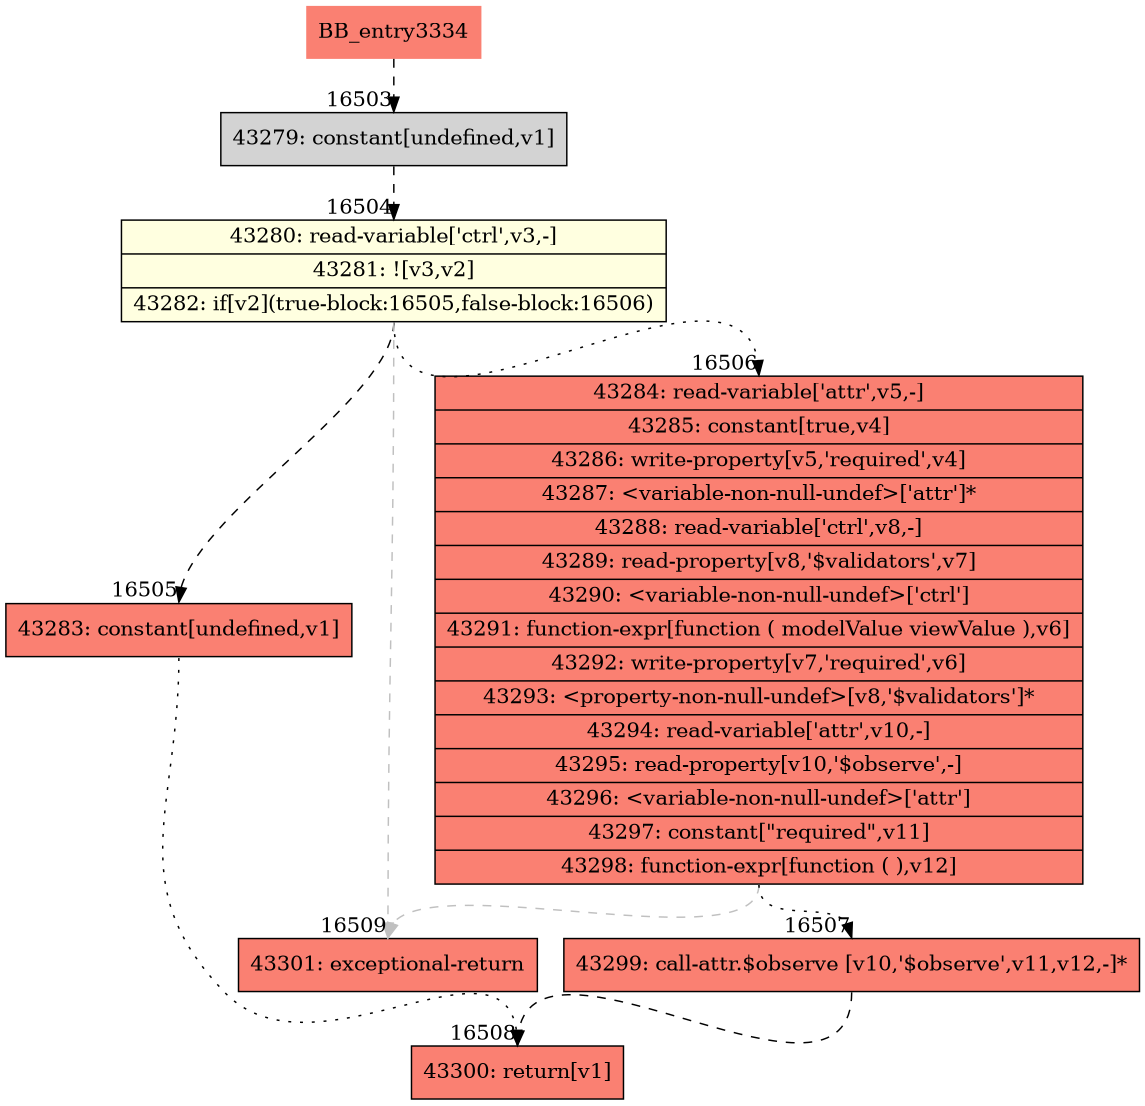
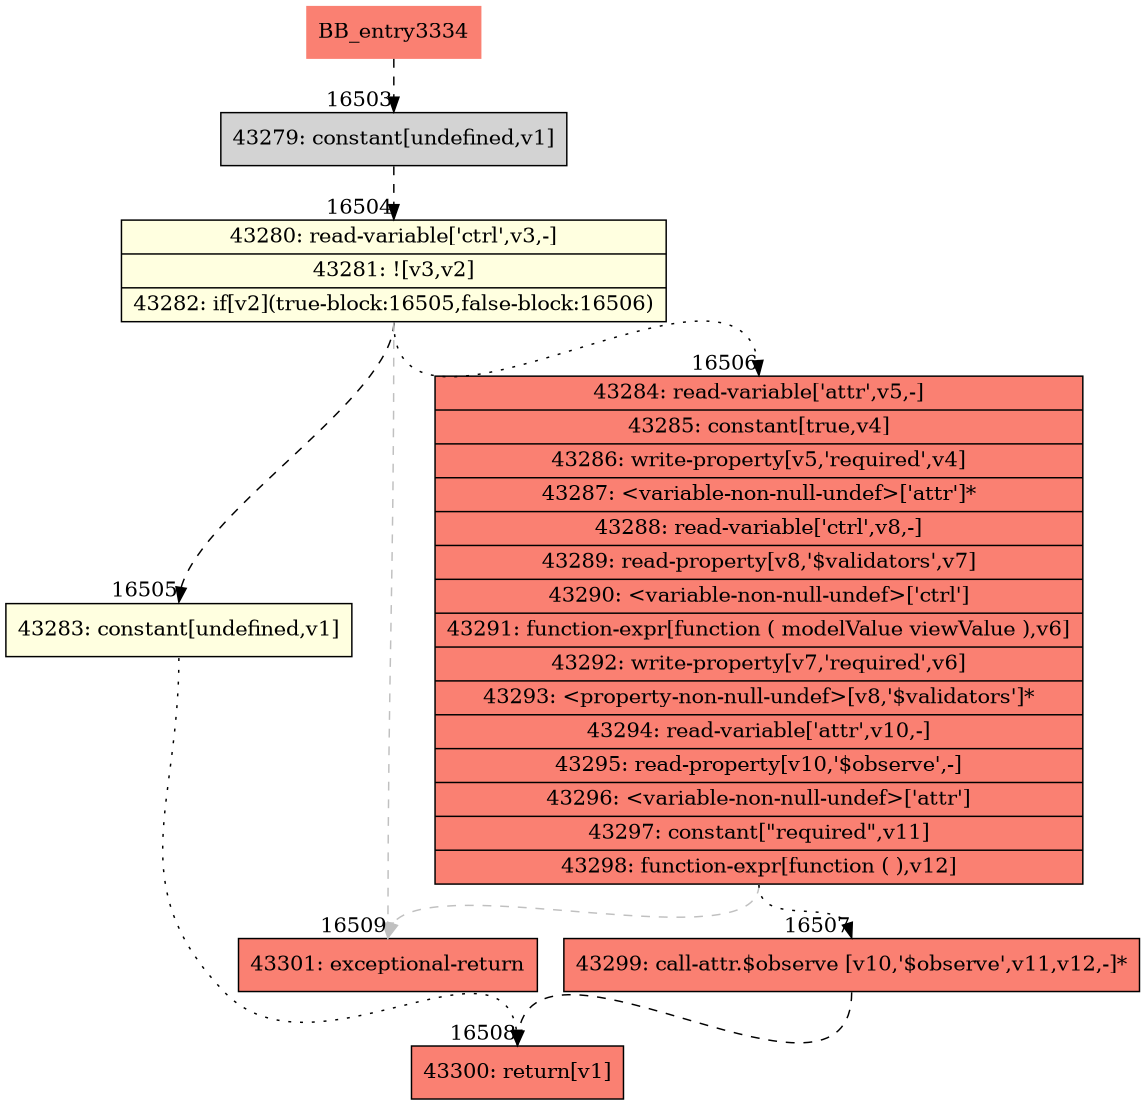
node "43283: constant[undefined,v1]": fillcolor salmon -> lightyellow
